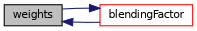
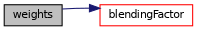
edge "blendingFactor" -> "weights": removed
